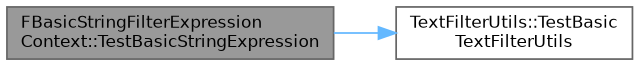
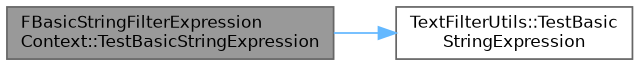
node "TextFilterUtils::TestBasic TextFilterUtils": label "TextFilterUtils::TestBasic TextFilterUtils" -> "TextFilterUtils::TestBasic StringExpression"
